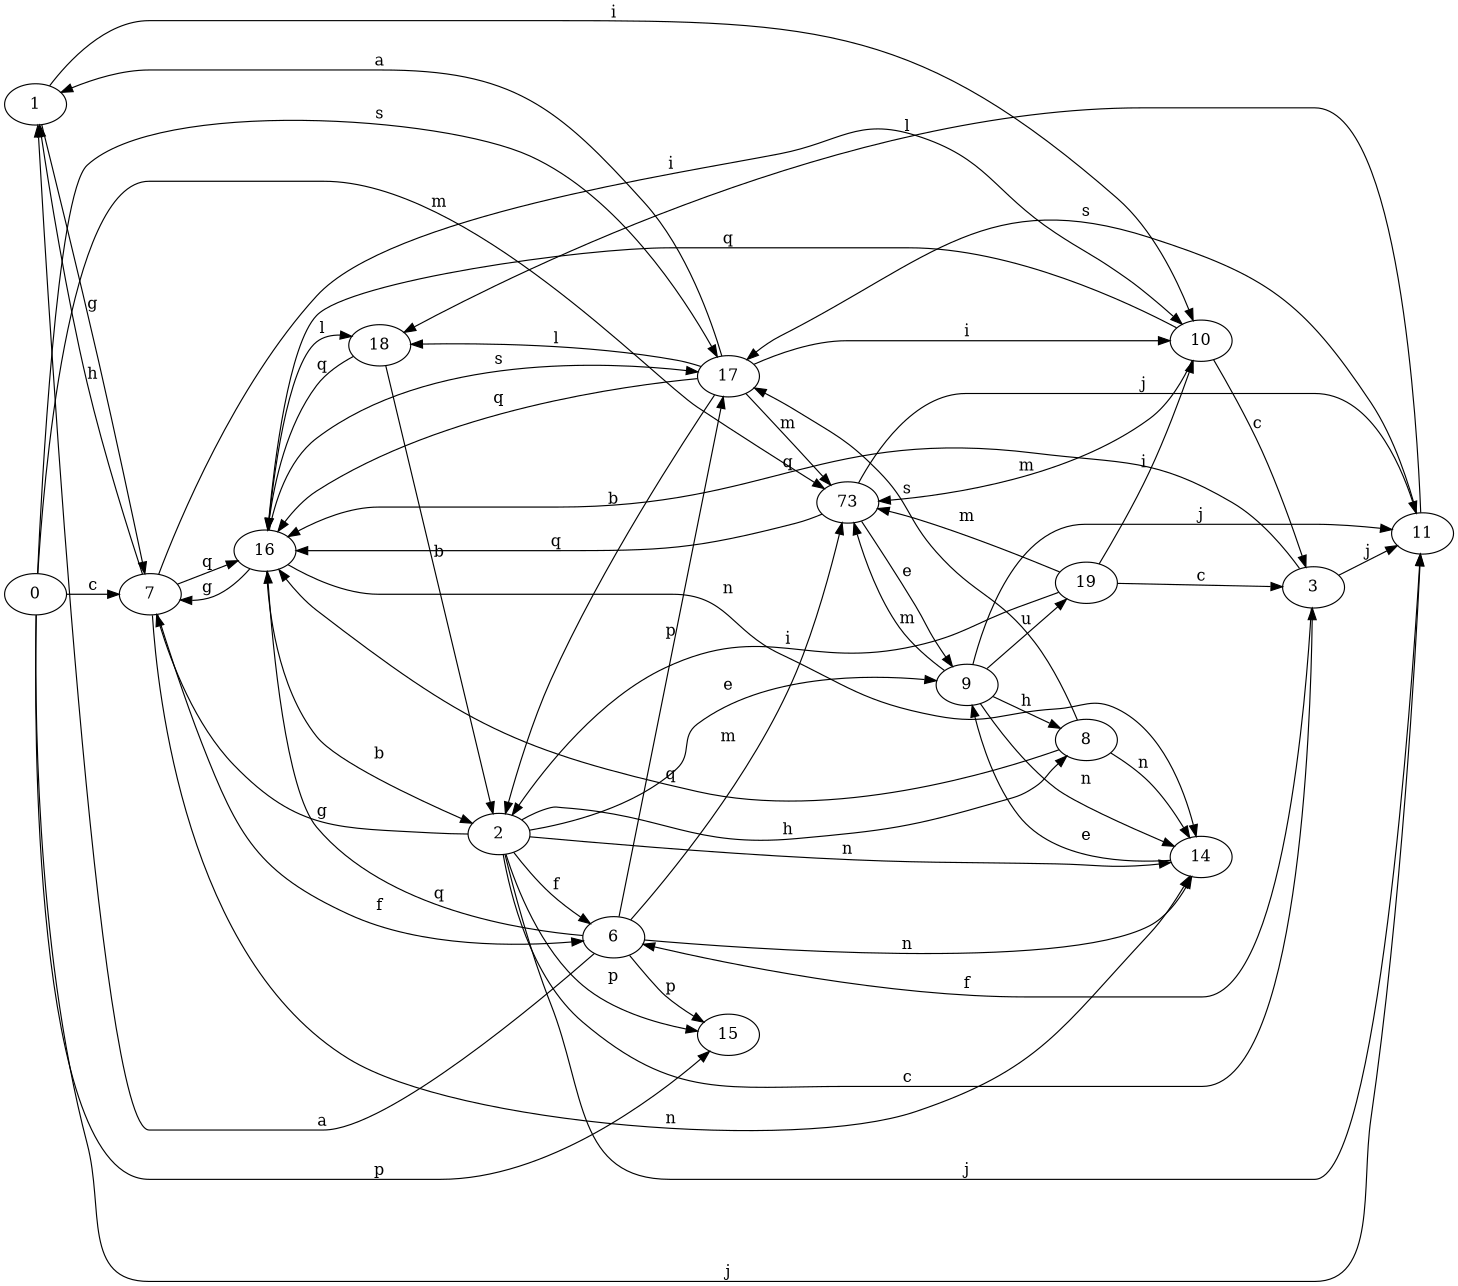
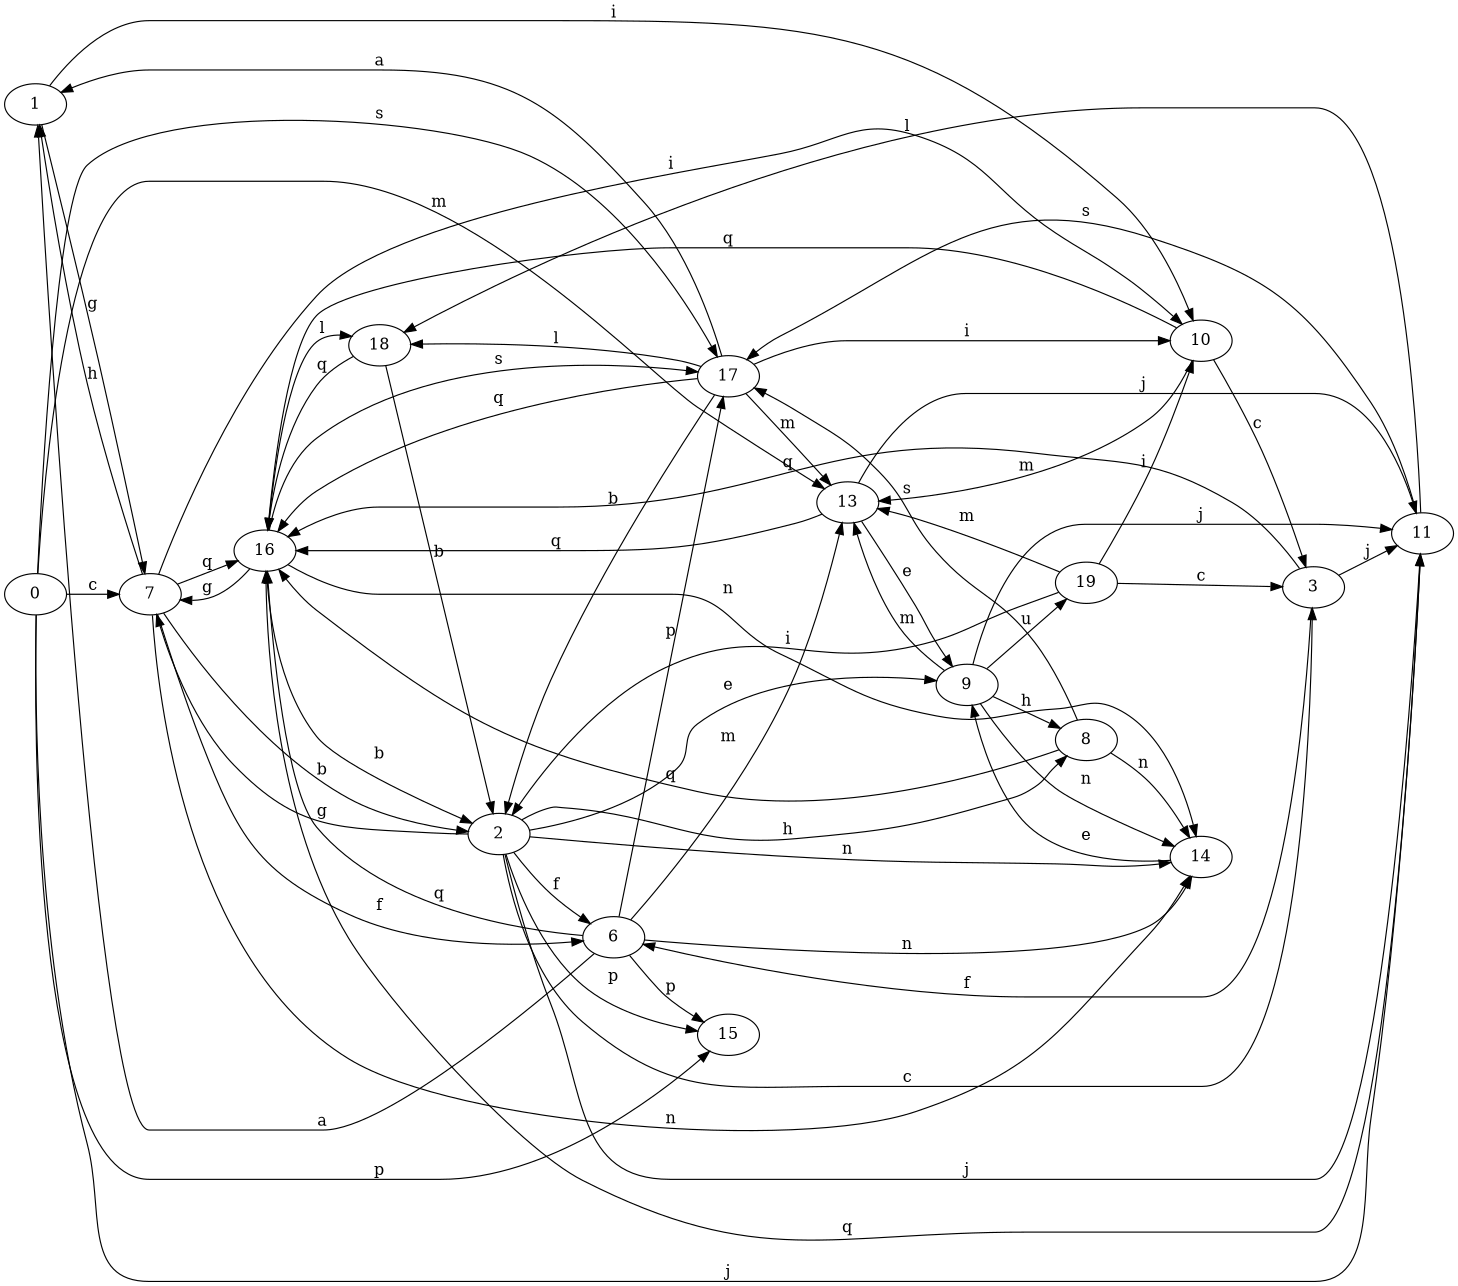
node "73": label "73" -> "13"
edge "7" -> "2": added, label "b"
edge "11" -> "16": added, label "q"
